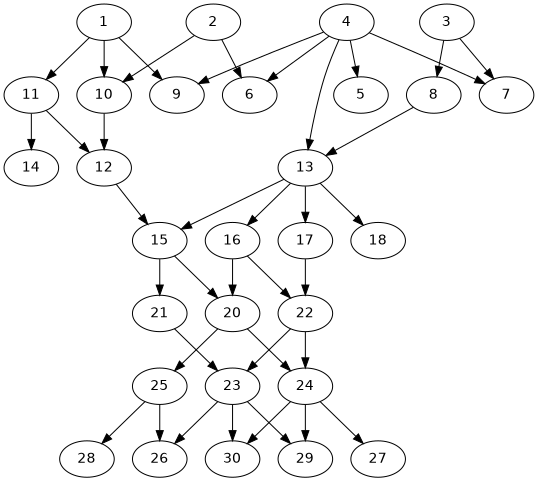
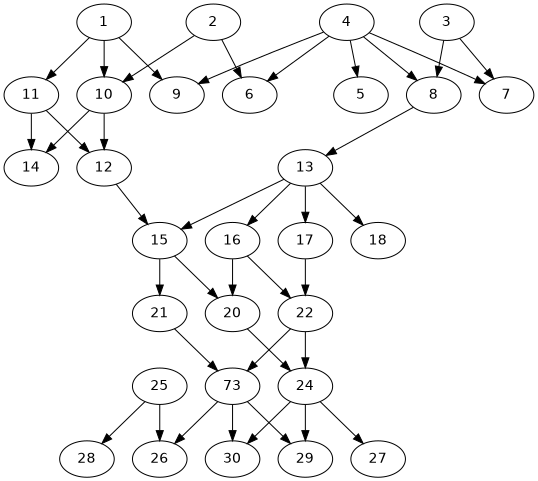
edge "4" -> "13": now "4" -> "8"
edge "10" -> "14": added
edge "20" -> "25": removed
node "23": label "23" -> "73"
